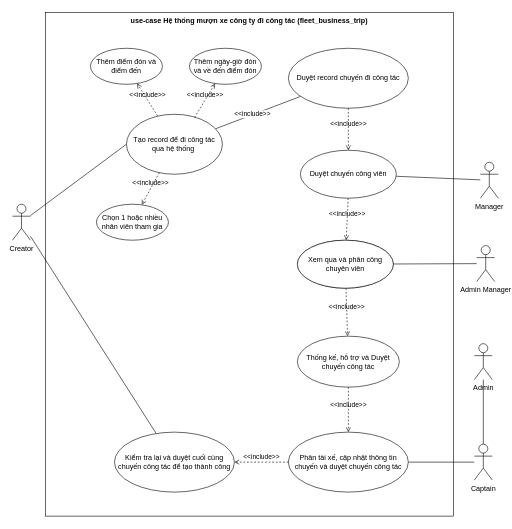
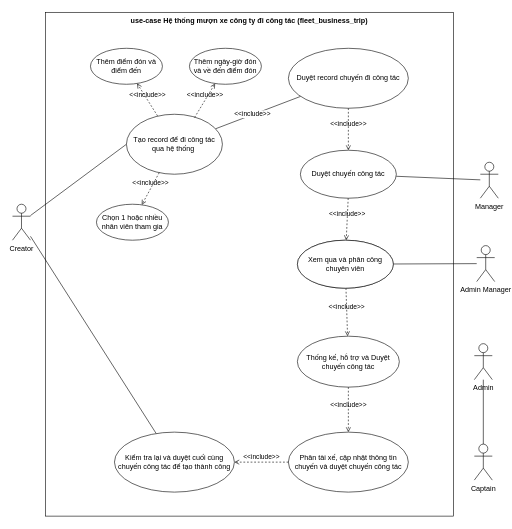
node "Duyệt chuyến công viên": label "Duyệt chuyến công viên" -> "Duyệt chuyến công tác"
edge "Phân tài xế, cập nhật thông tin chuyến và duyệt chuyến công tác" -- "Captain": removed
